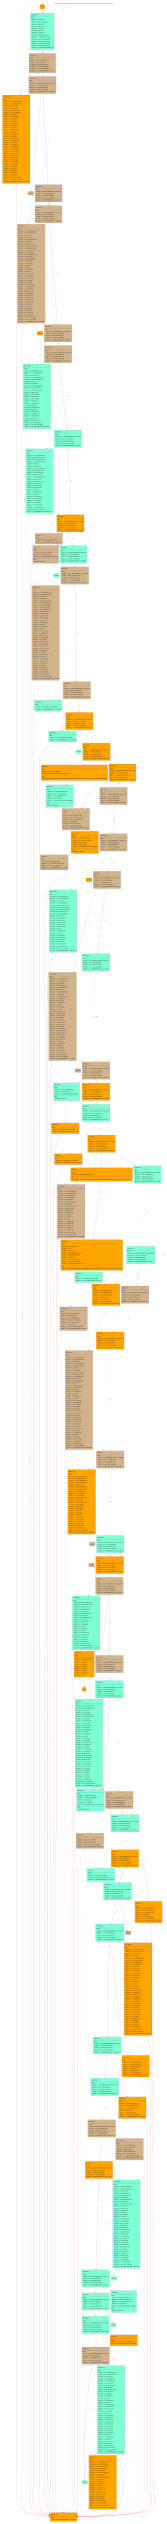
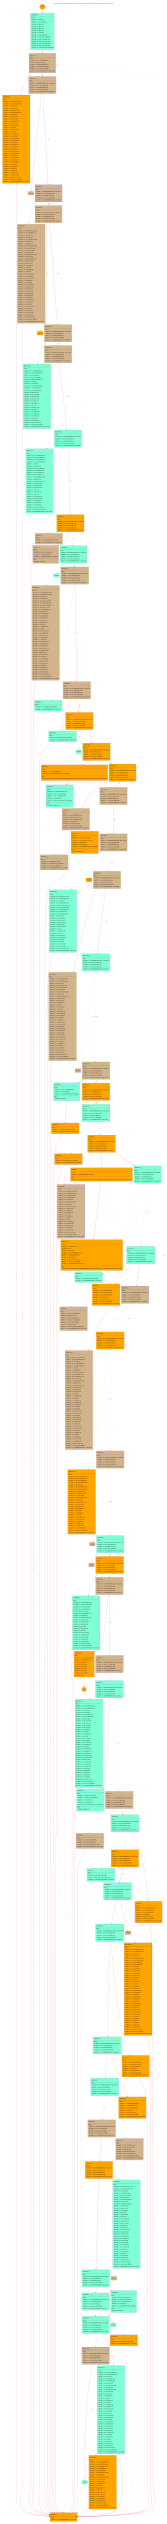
node "0x4024c6": fillcolor aquamarine -> tan
